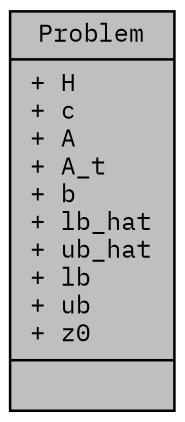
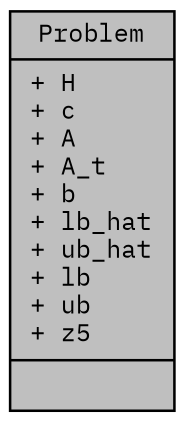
node "Problem": text "+ z0" -> "+ z5"
